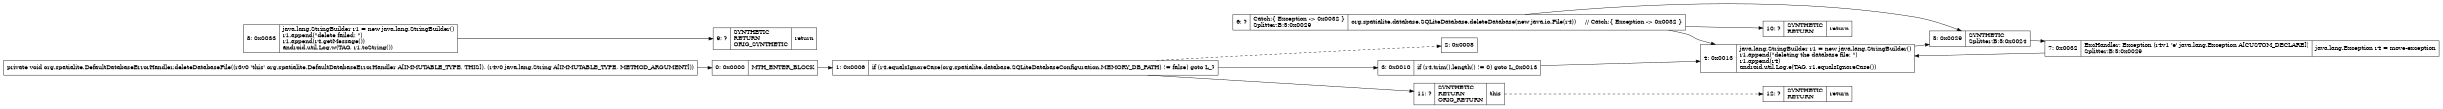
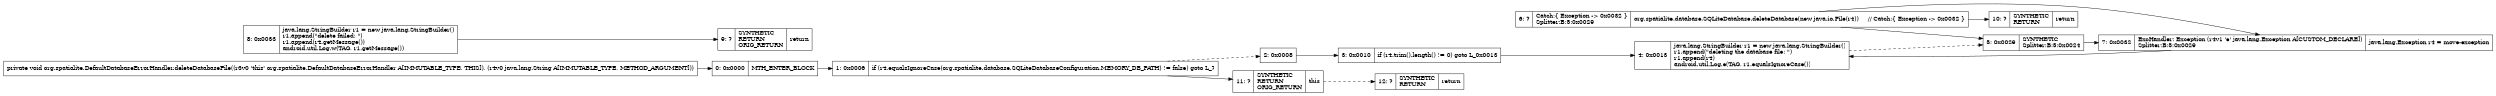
edge "6: ?" -> "4: 0x0013": now "6: ?" -> "7: 0x0032"
node "9: ?": text "ORIG_SYNTHETIC" -> "ORIG_RETURN"
edge "4: 0x0013" -> "5: 0x0029": style solid -> dashed
node "8: 0x0033": text "android.util.Log.w(TAG, r1.toString())" -> "android.util.Log.w(TAG, r1.getMessage())"
edge "1: 0x0006" -> "3: 0x0010": now "2: 0x0008" -> "3: 0x0010"
